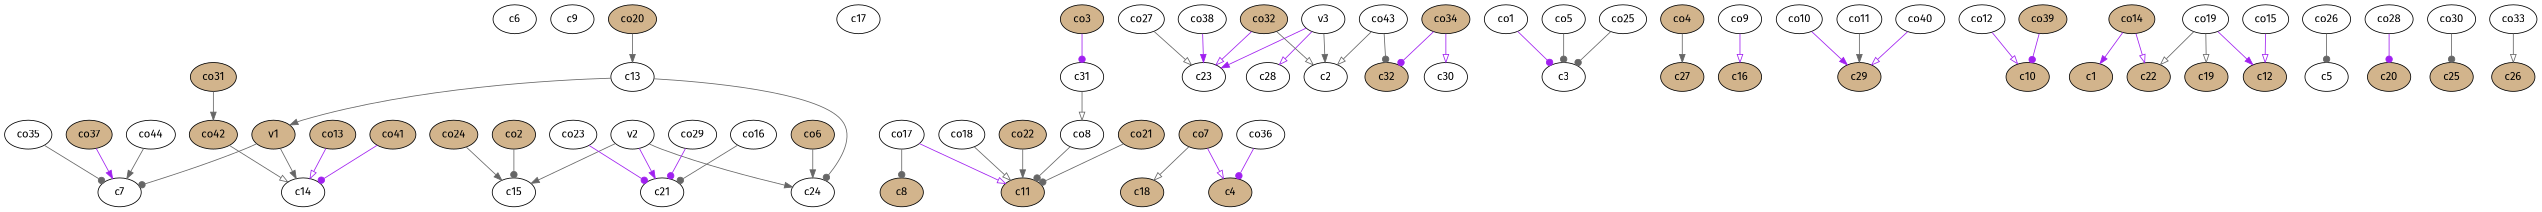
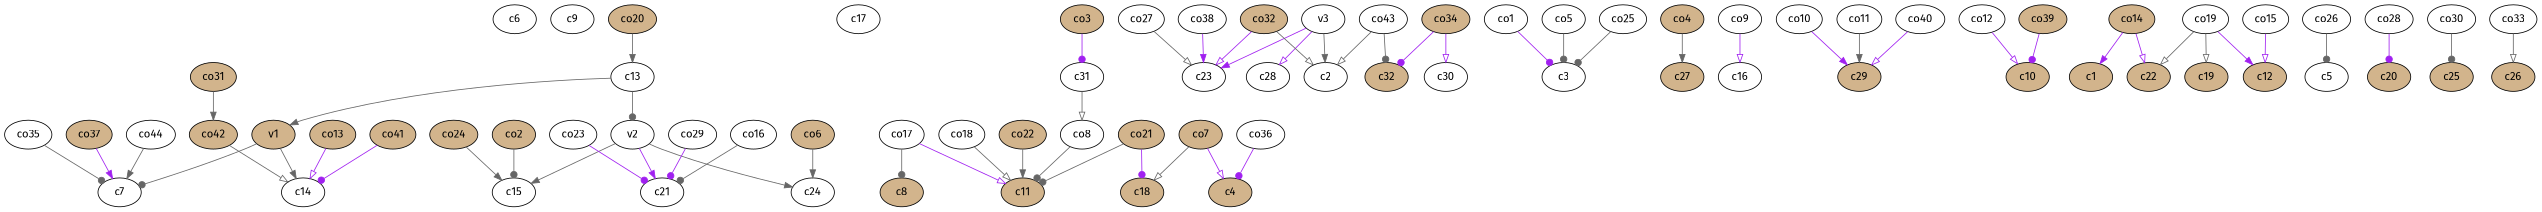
node "c16": fillcolor tan -> white
edge "c13" -> "c24": now "c13" -> "v2"
edge "co21" -> "c18": added
